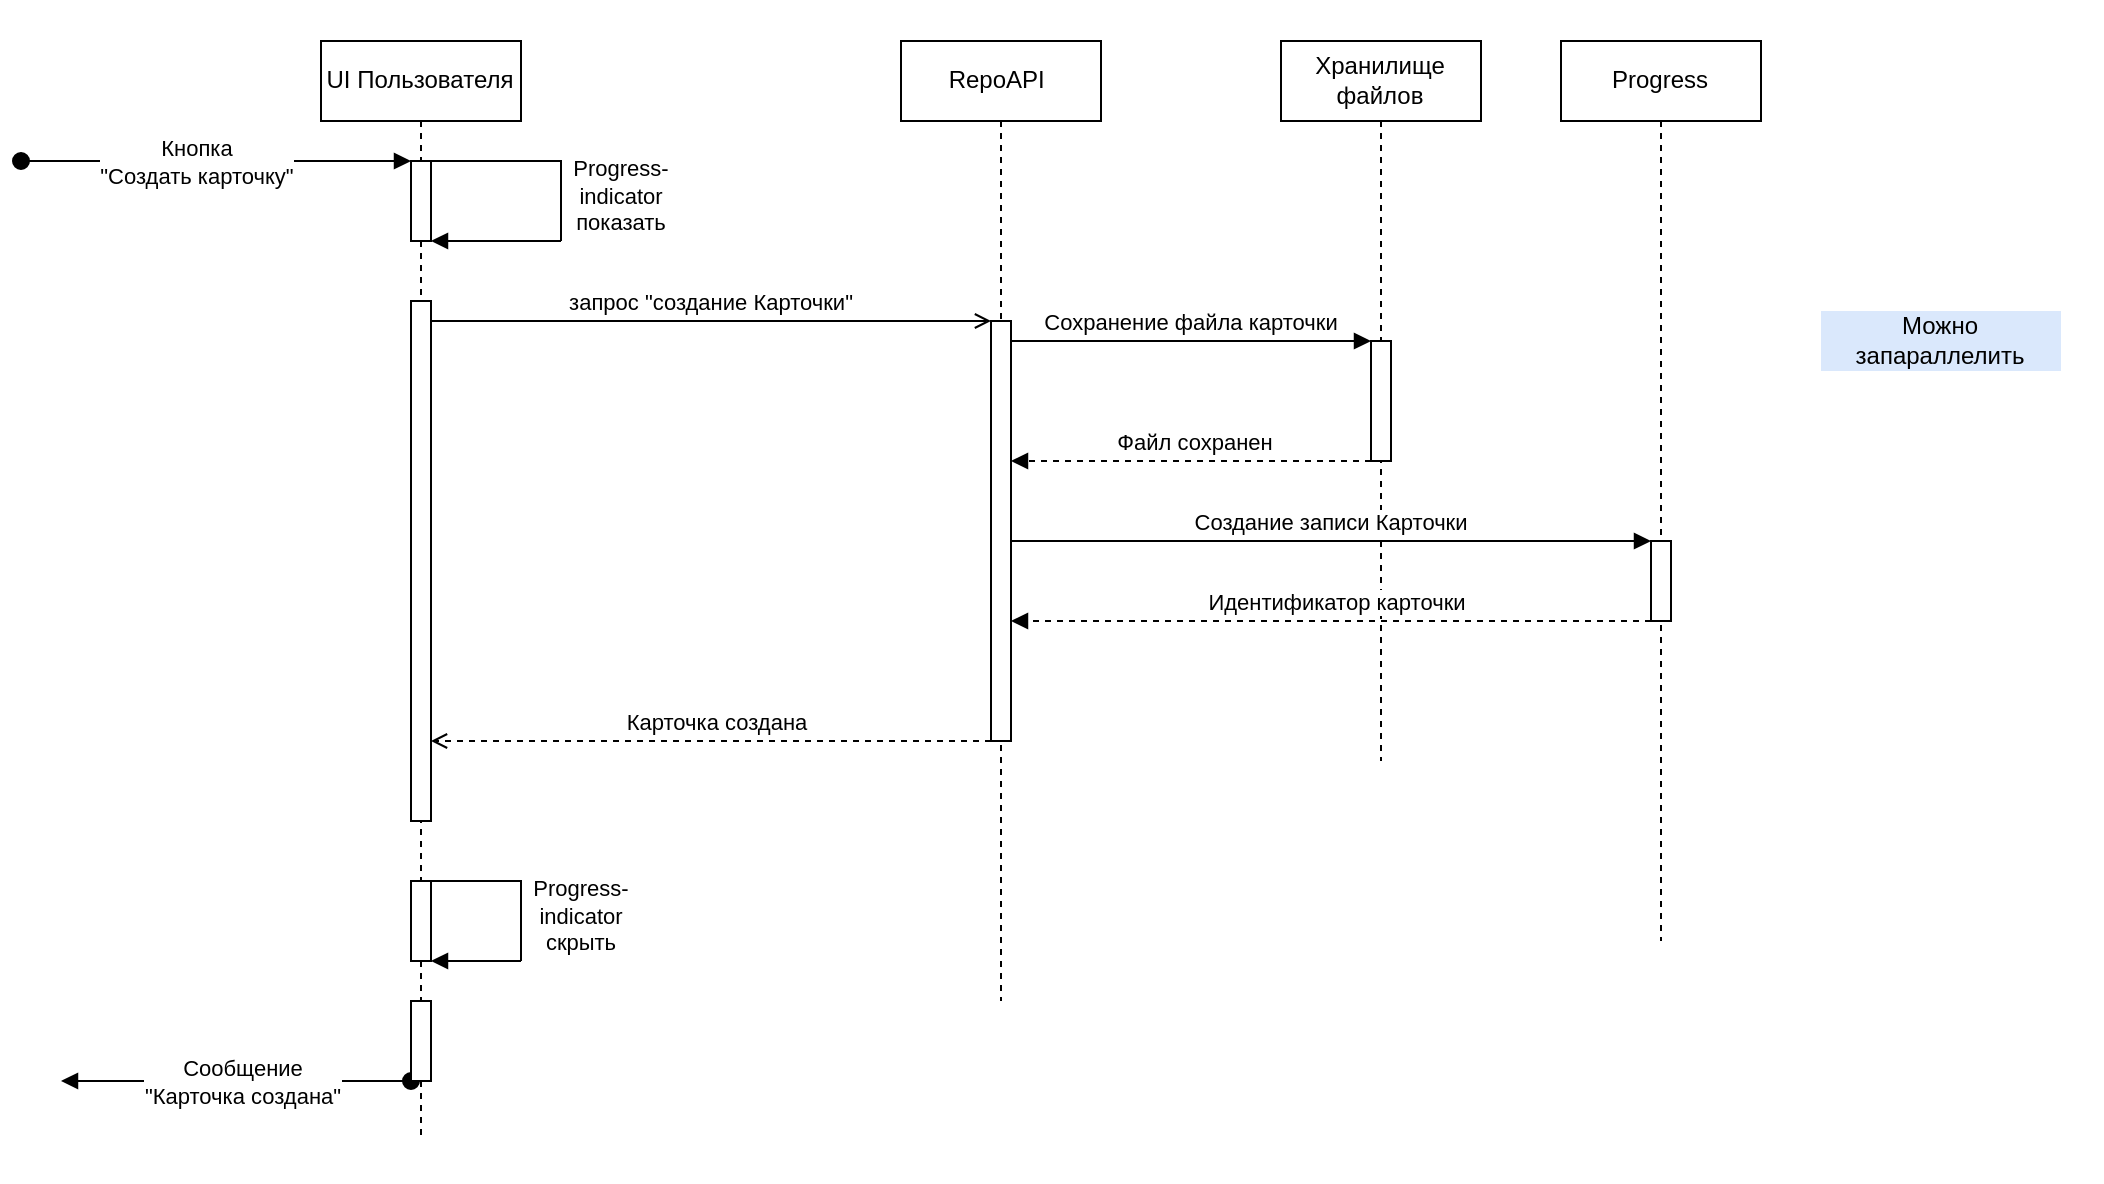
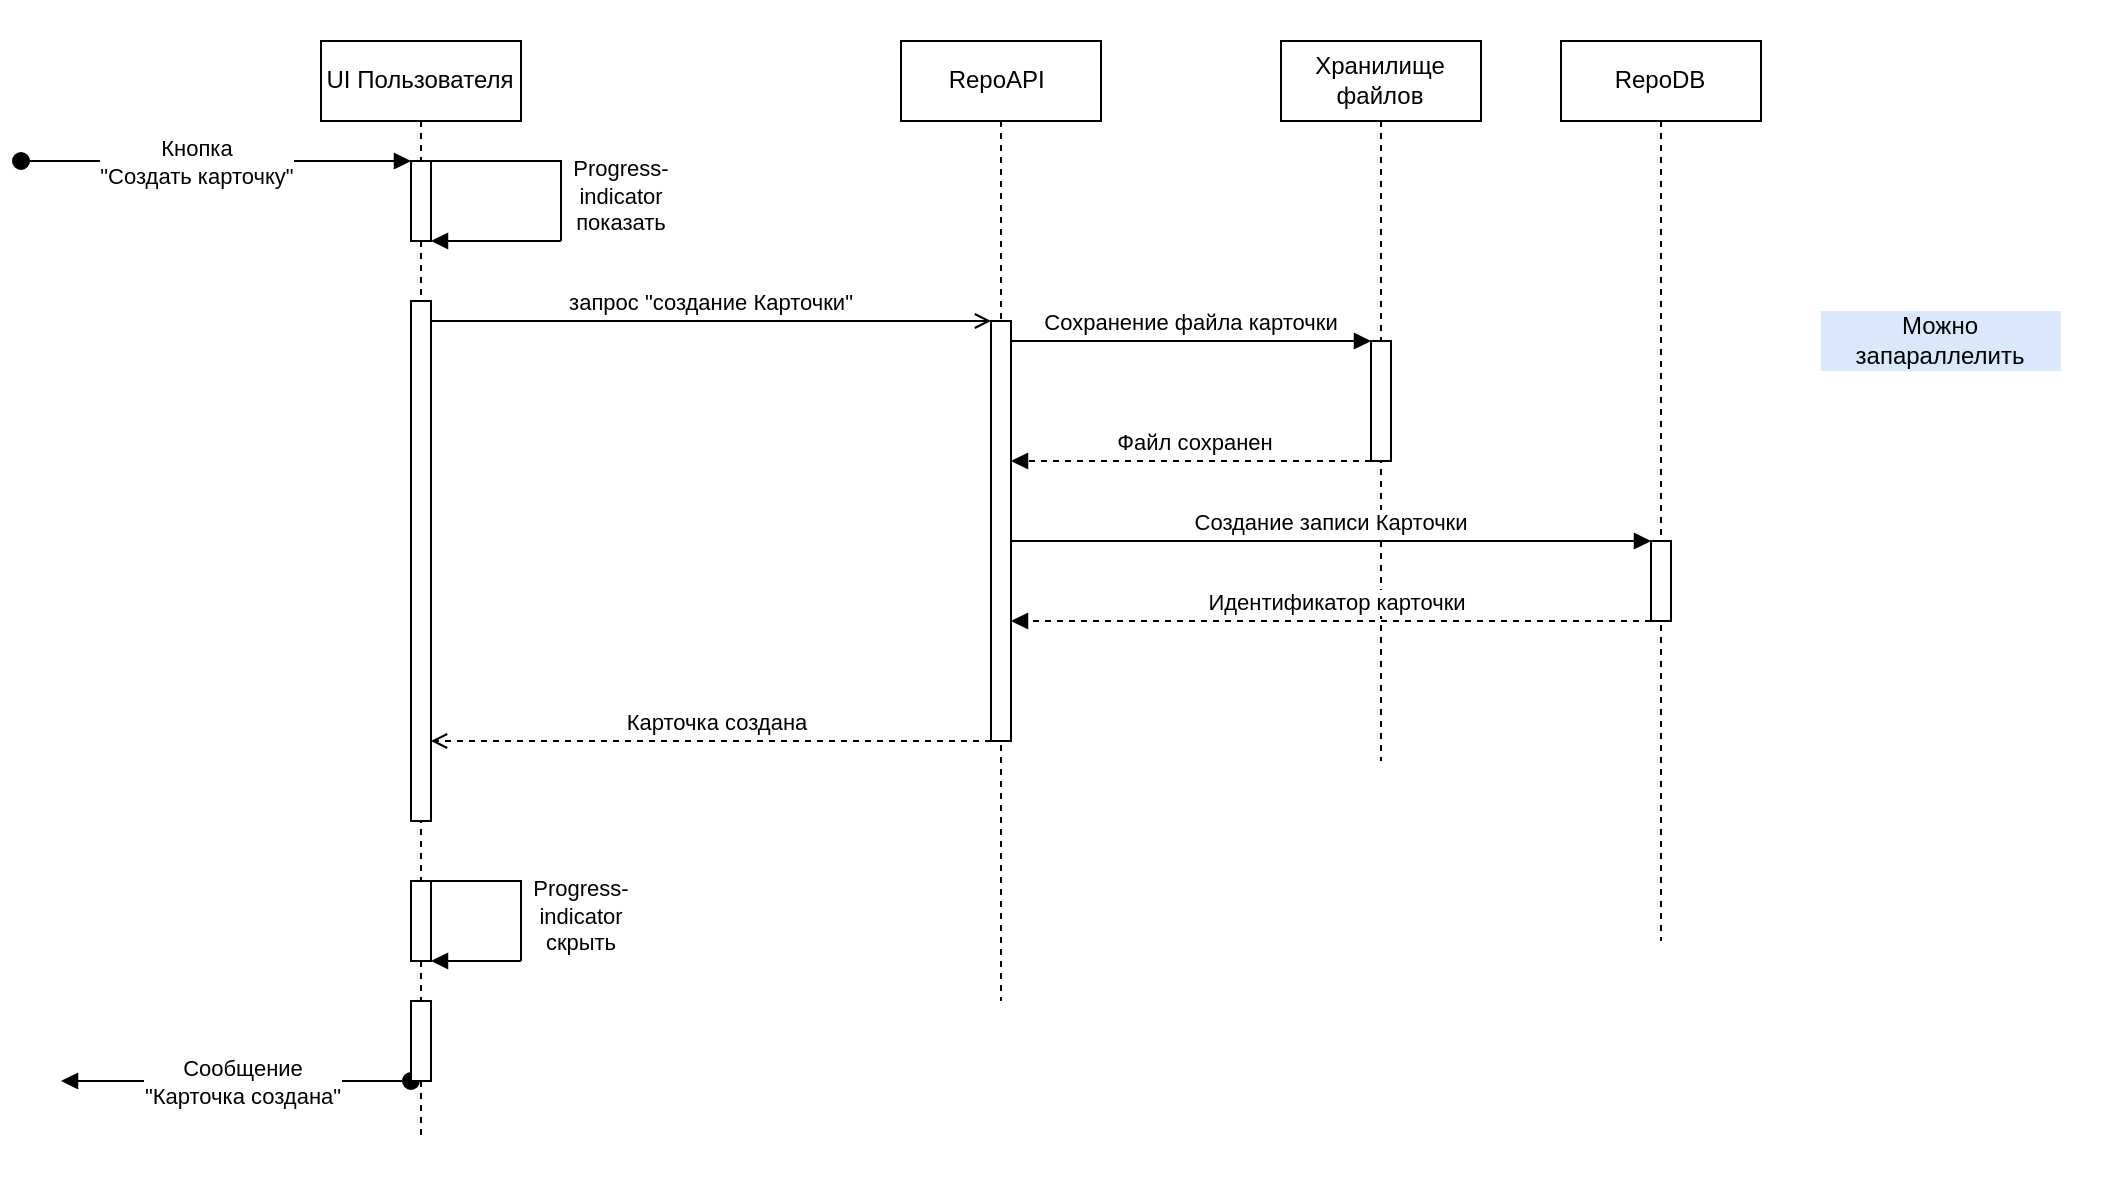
node "Progress": label "Progress" -> "RepoDB"
